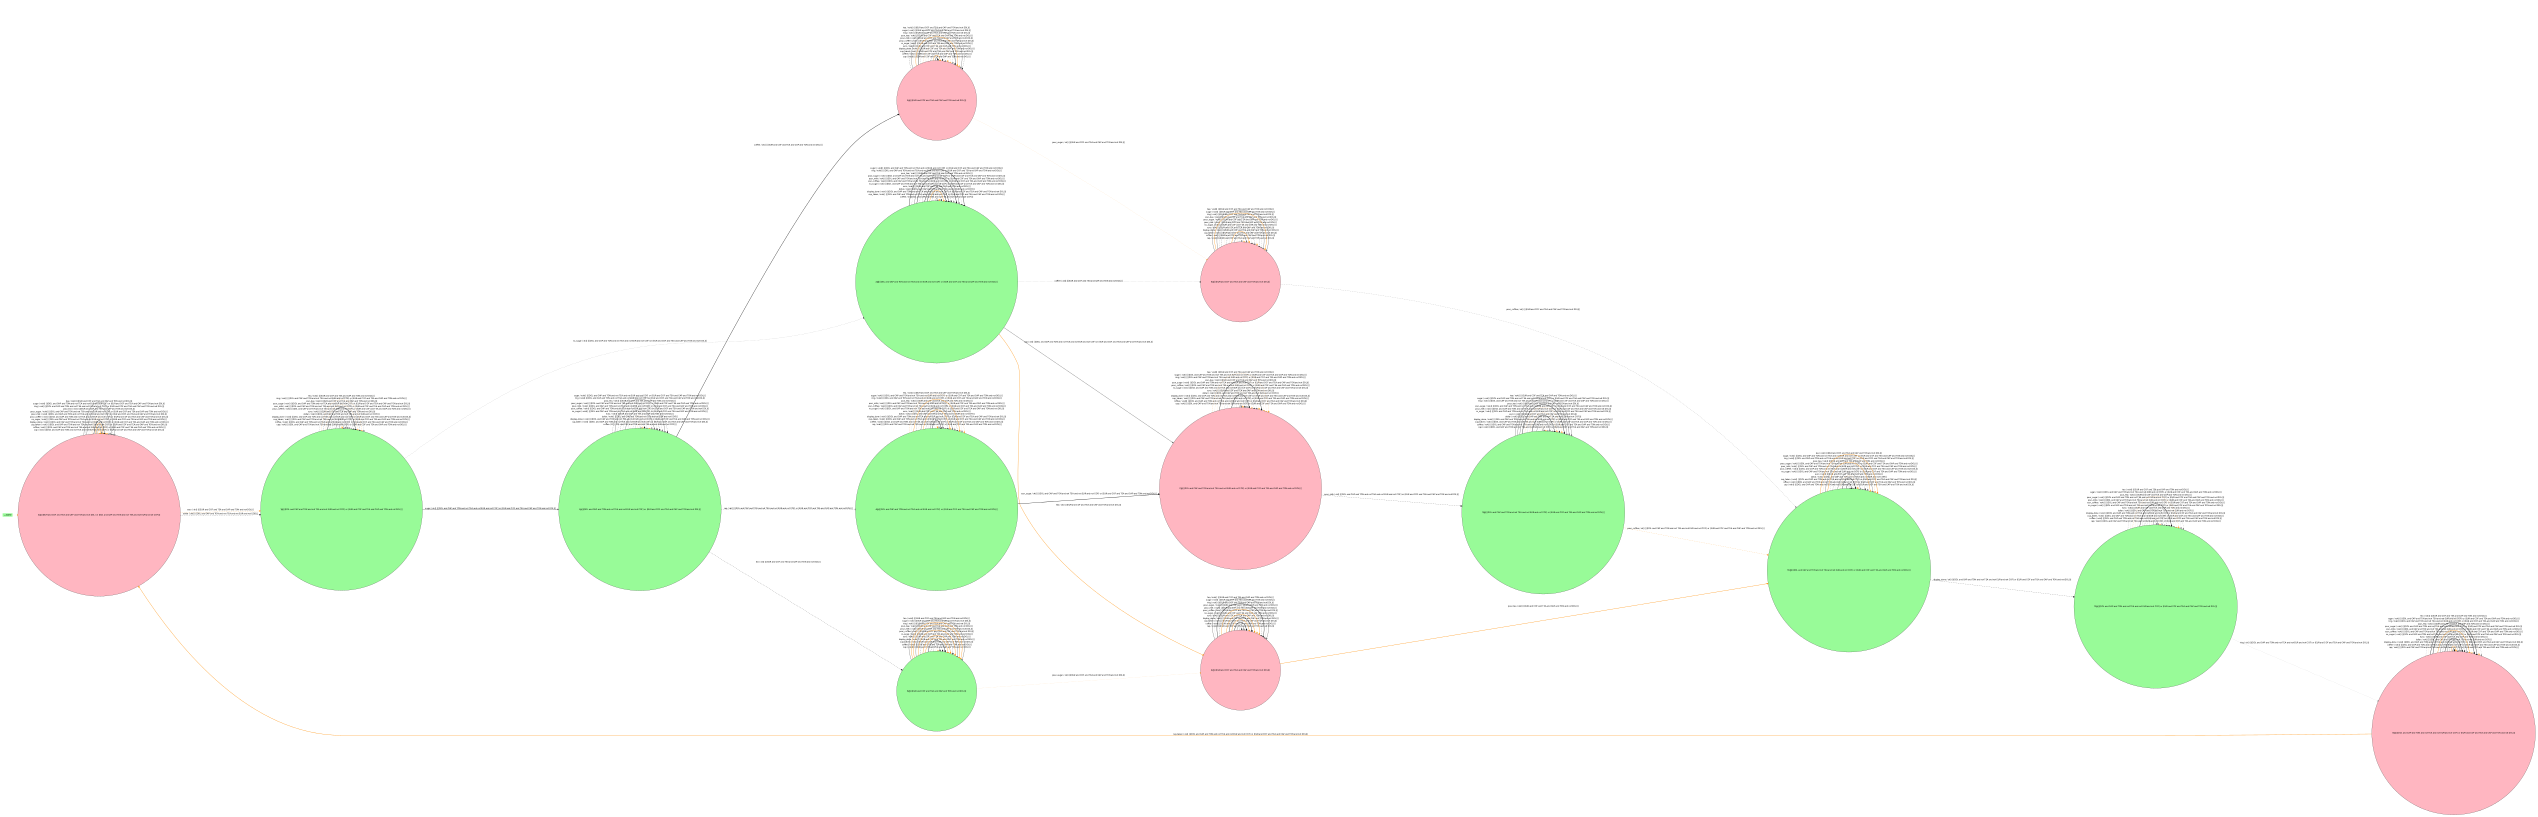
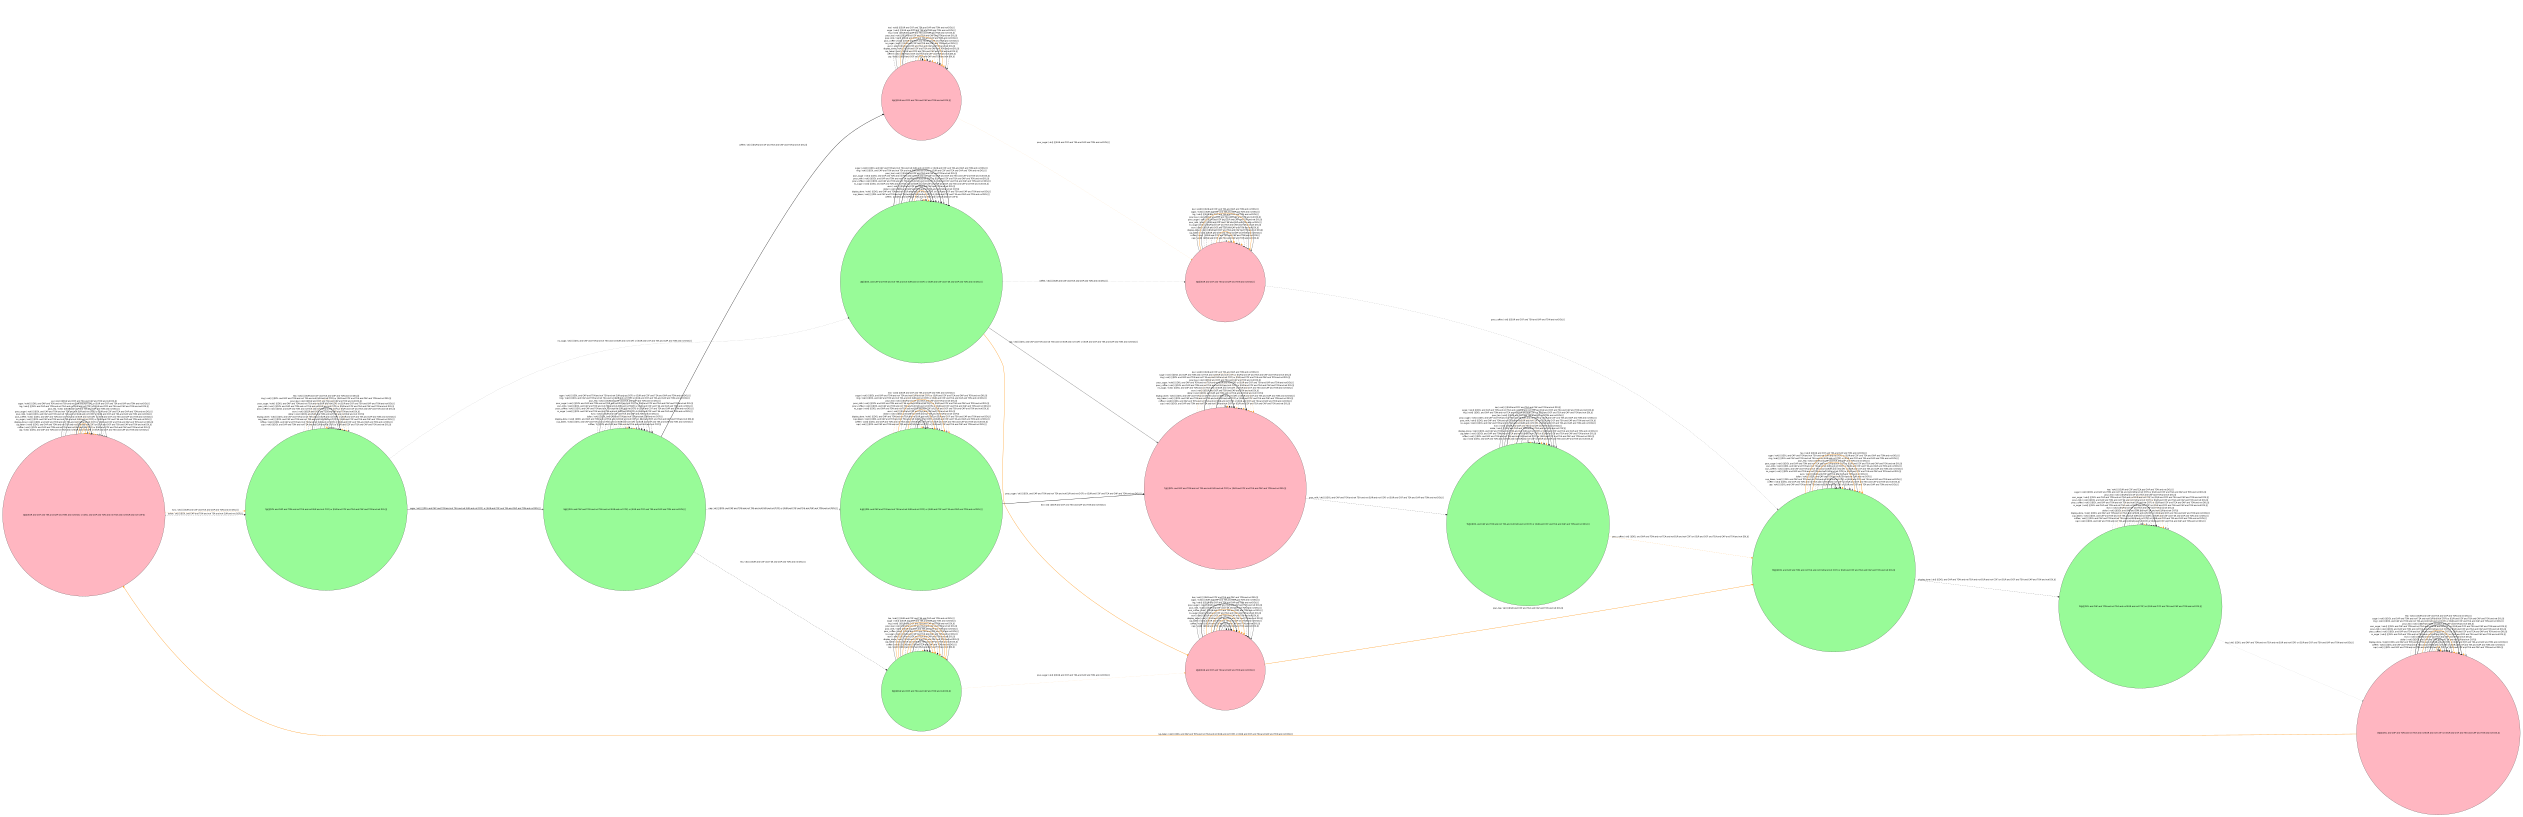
node "__start0": removed
